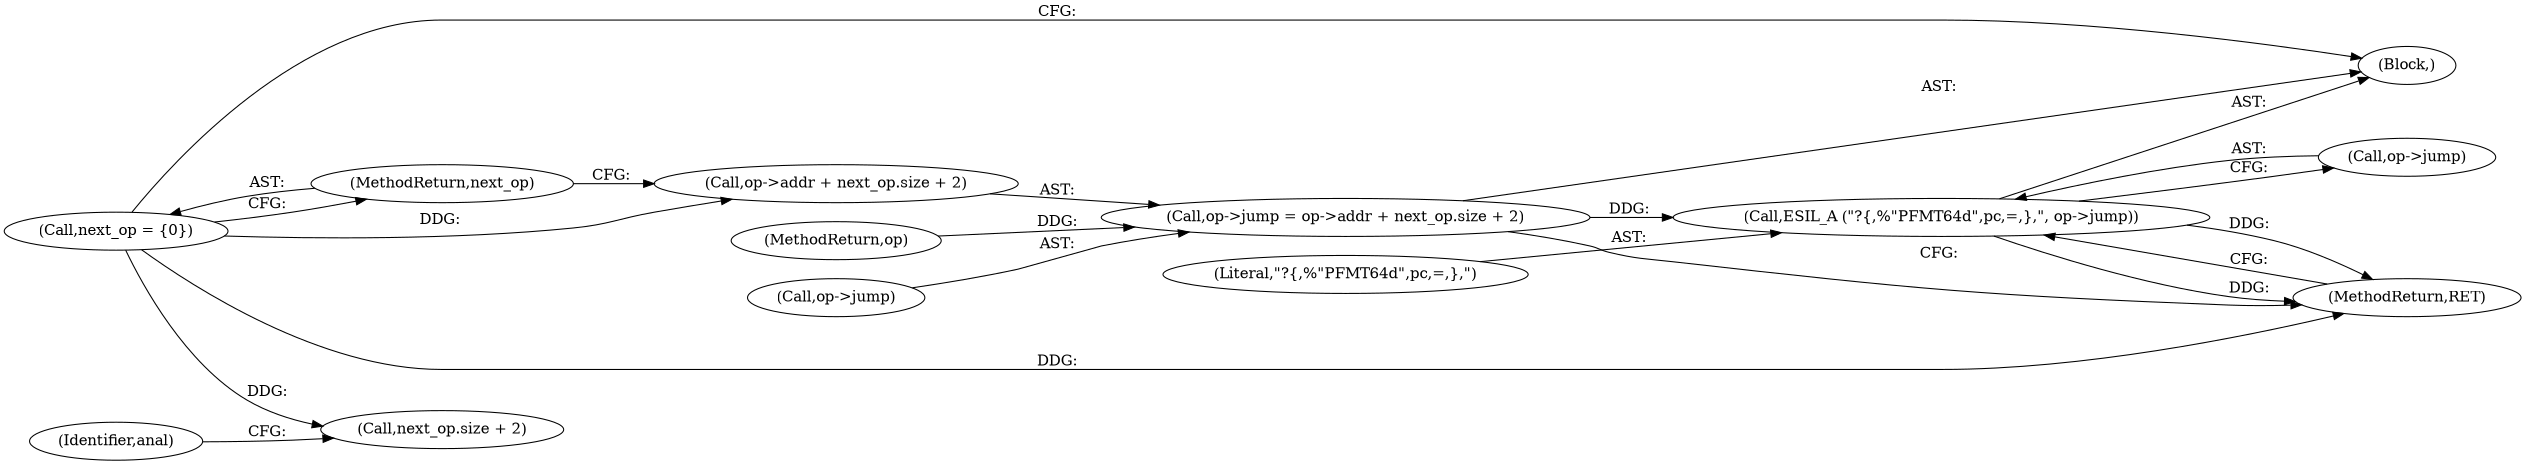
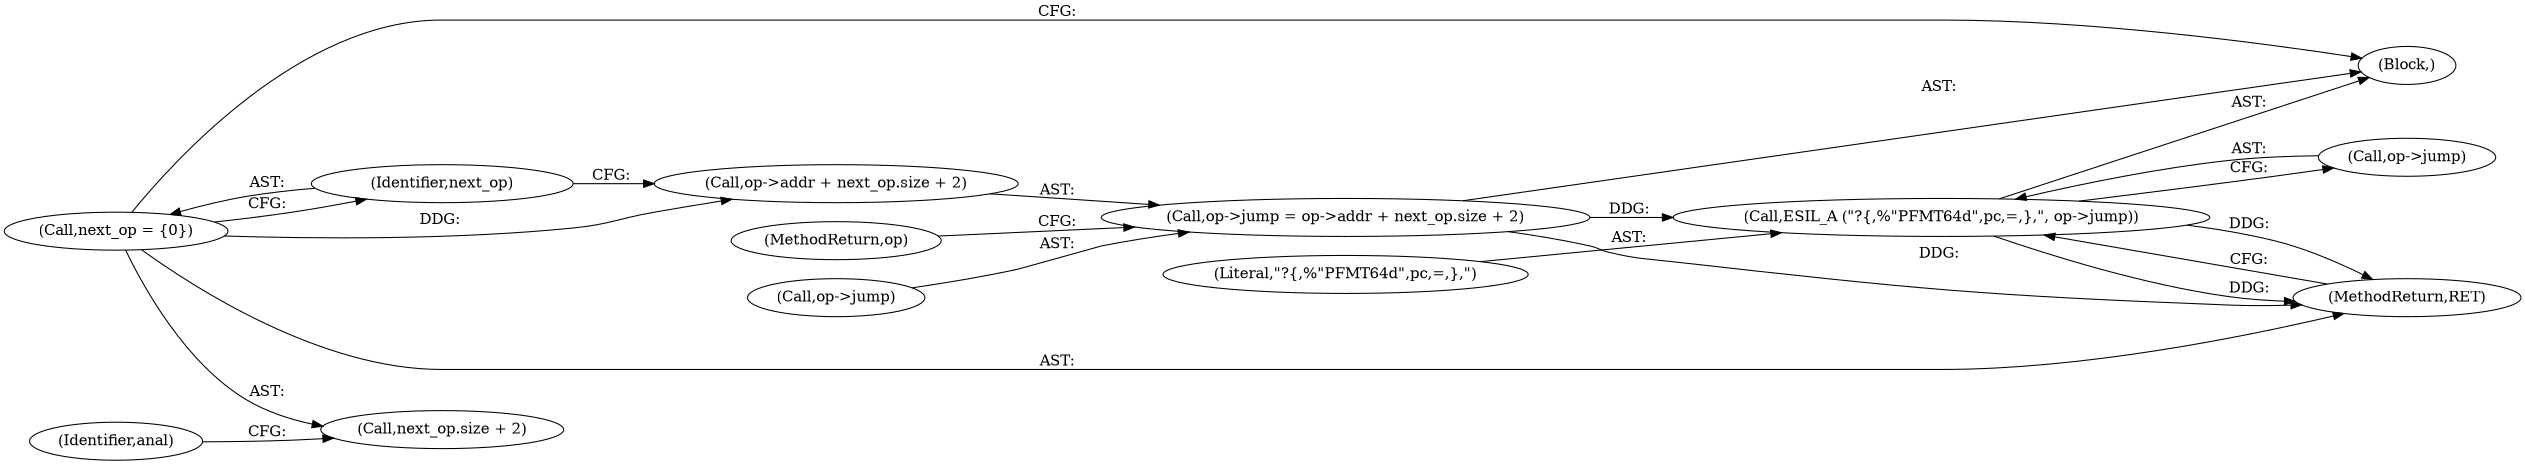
node "(MethodReturn,next_op)": label "(MethodReturn,next_op)" -> "(Identifier,next_op)"
edge "(MethodReturn,op)" -> "(Call,op->jump = op->addr + next_op.size + 2)": label "DDG: " -> "CFG: "
edge "(Call,op->jump = op->addr + next_op.size + 2)" -> "(MethodReturn,RET)": label "CFG: " -> "DDG: "
edge "(Call,next_op = {0})" -> "(MethodReturn,RET)": label "DDG: " -> "AST: "
edge "(Call,next_op = {0})" -> "(Call,next_op.size + 2)": label "DDG: " -> "AST: "
